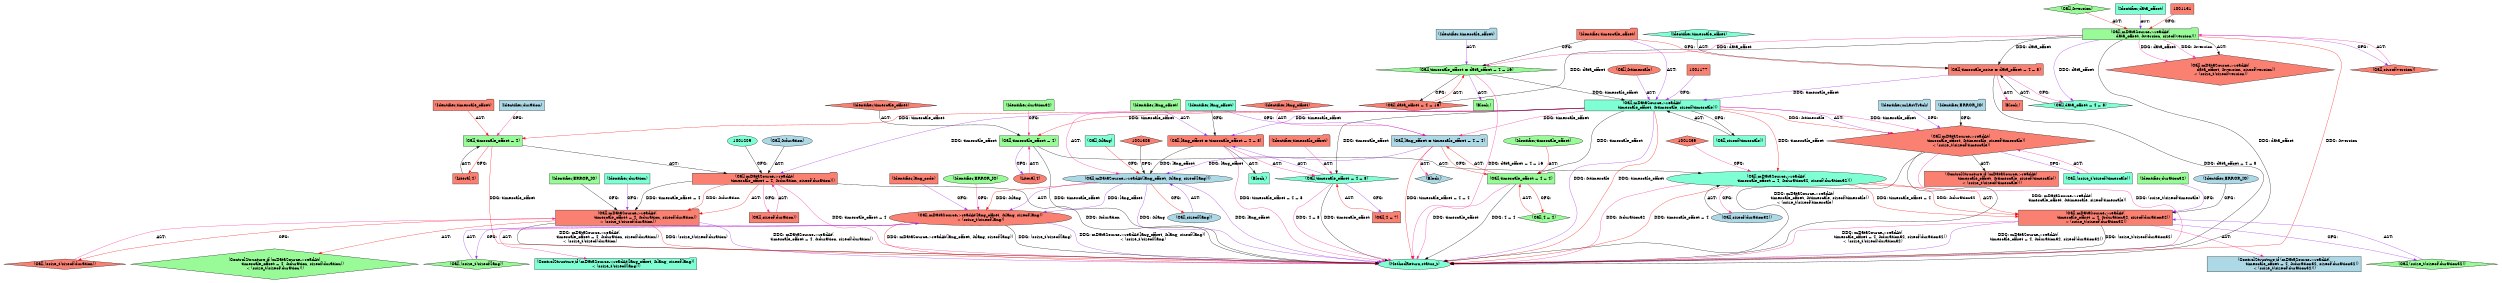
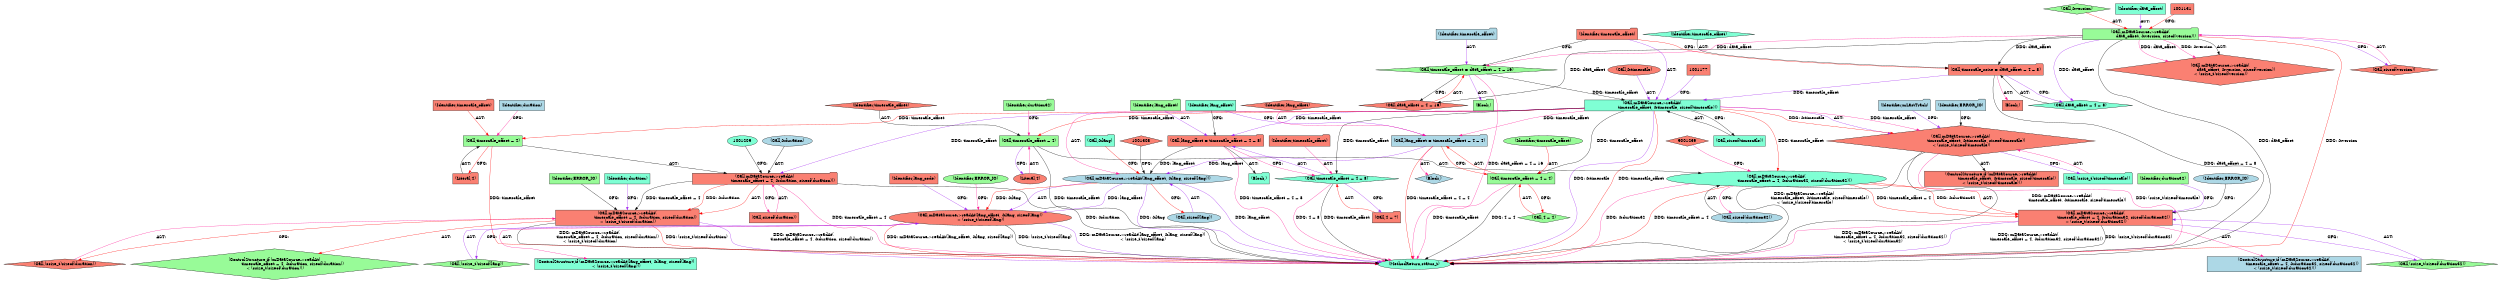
edge "(Call,timescale_ssize = data_offset + 4 + 8)" -> "(Call,data_offset + 4 + 8)": color deeppink -> purple
node "1001239": label "1001239" -> "9001239"
edge "(Call,lang_offset = timescale_offset + 4 + 8)" -> "(Call,timescale_offset + 4 + 8)": label "AST: " -> "CFG: "
